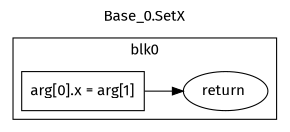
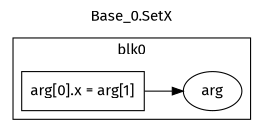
node "return": label "return" -> "arg"
